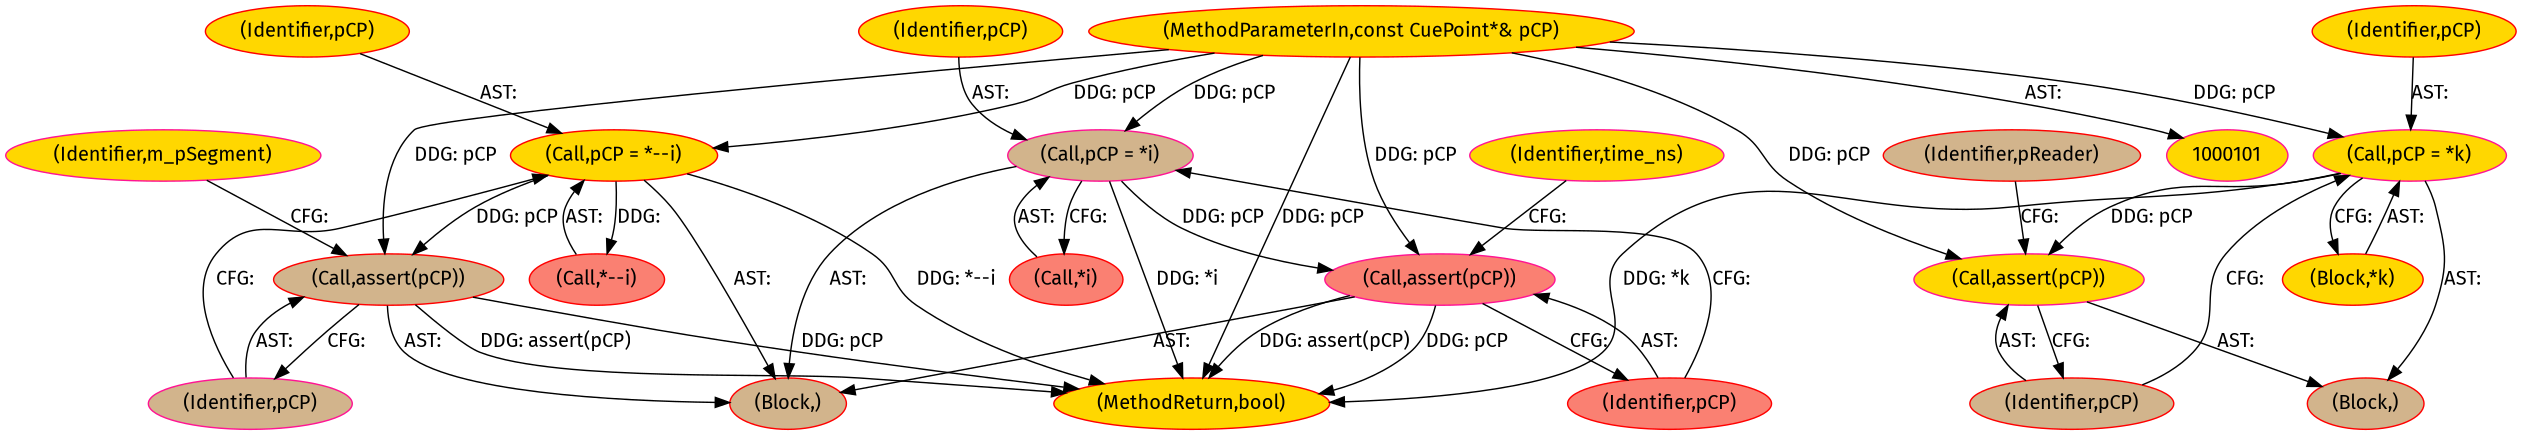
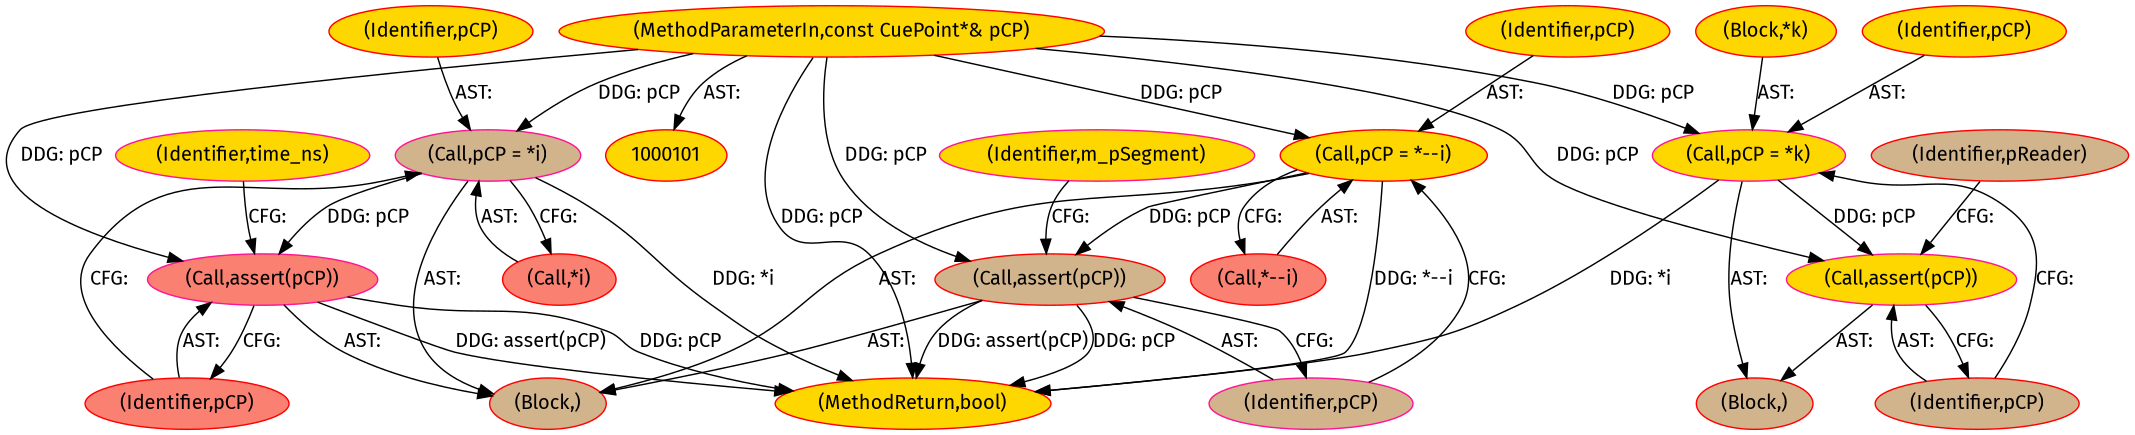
node "1000101": color deeppink -> red
edge "(Call,pCP = *k)" -> "(Block,*k)": removed, label "CFG:"
edge "(Call,pCP = *--i)" -> "(Call,*--i)": label "DDG: " -> "CFG: "
edge "(Call,pCP = *k)" -> "(MethodReturn,bool)": label "DDG: *k" -> "DDG: *i"
